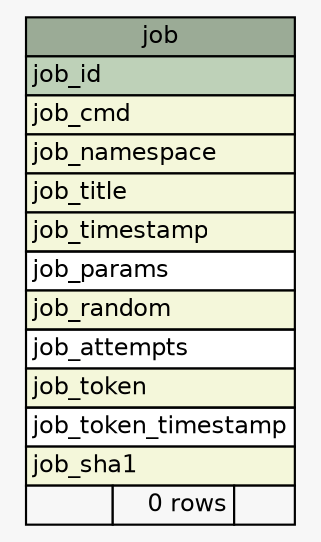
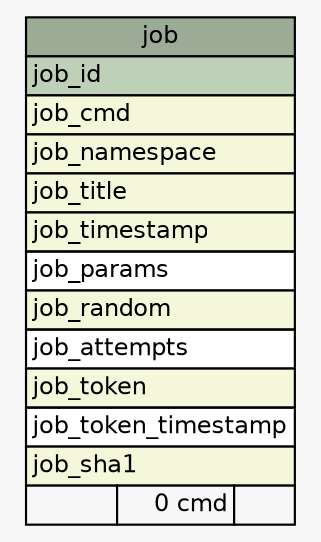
node "job": text "0 rows" -> "0 cmd"
